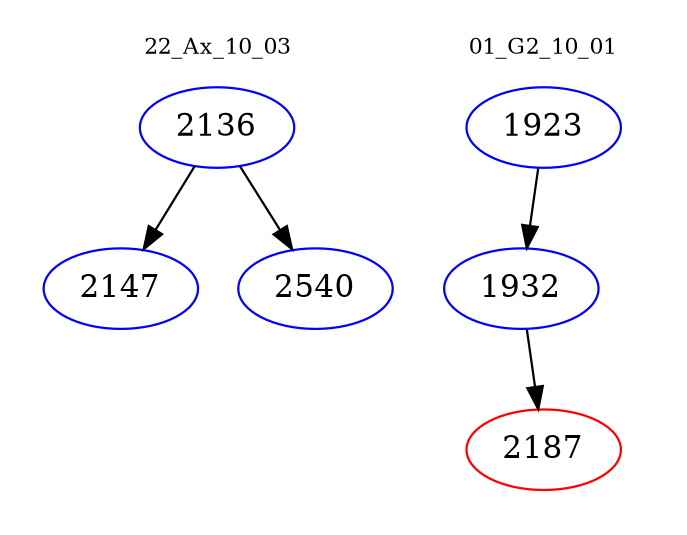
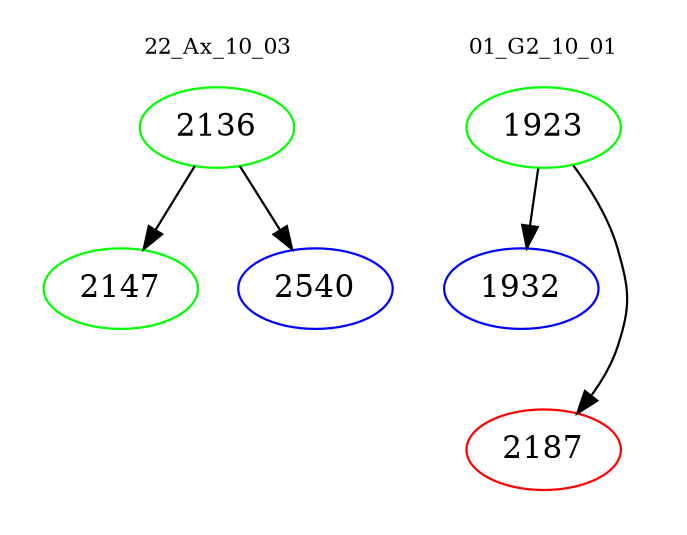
node "2136": color blue -> green
node "1923": color blue -> green
node "2147": color blue -> green
edge "1932" -> "2187": now "1923" -> "2187"
